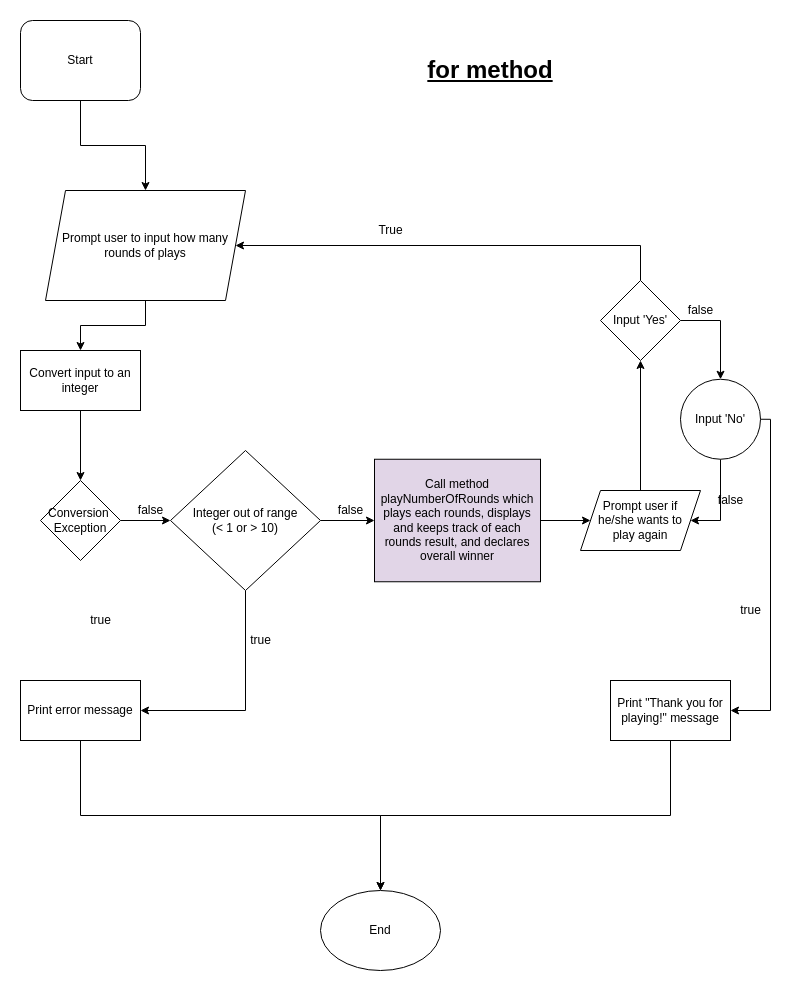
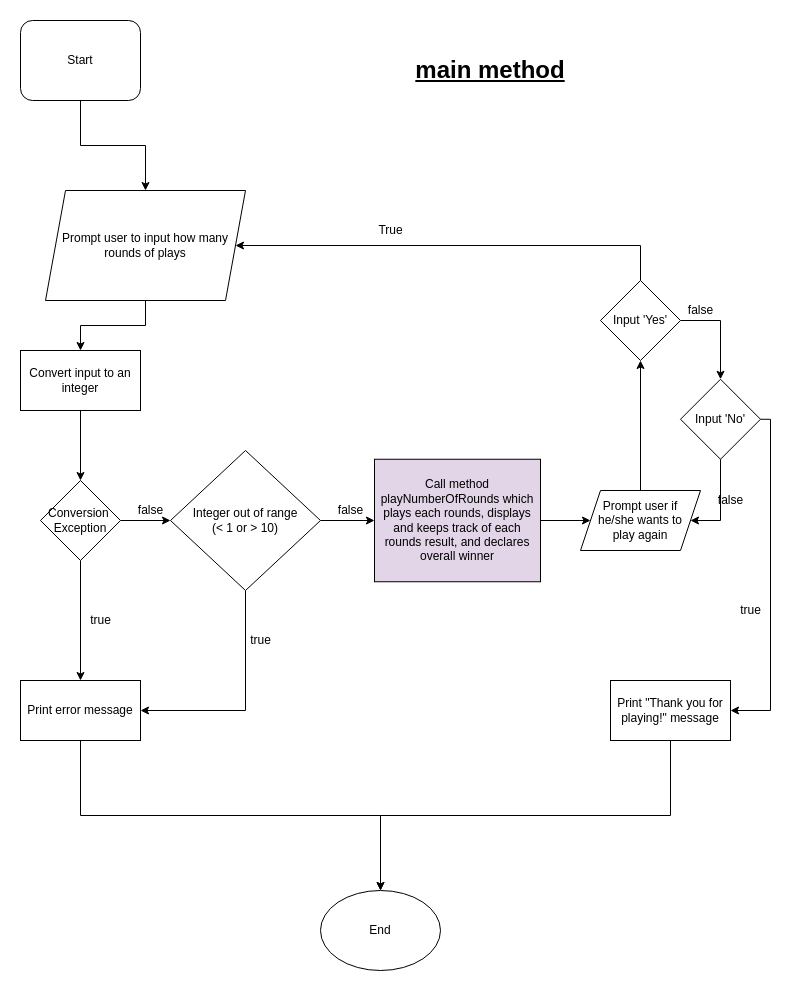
node "for method": label "for method" -> "main method"
node "Input 'No'": shape ellipse -> diamond
edge "Conversion Exception" -> "Print error message": added
